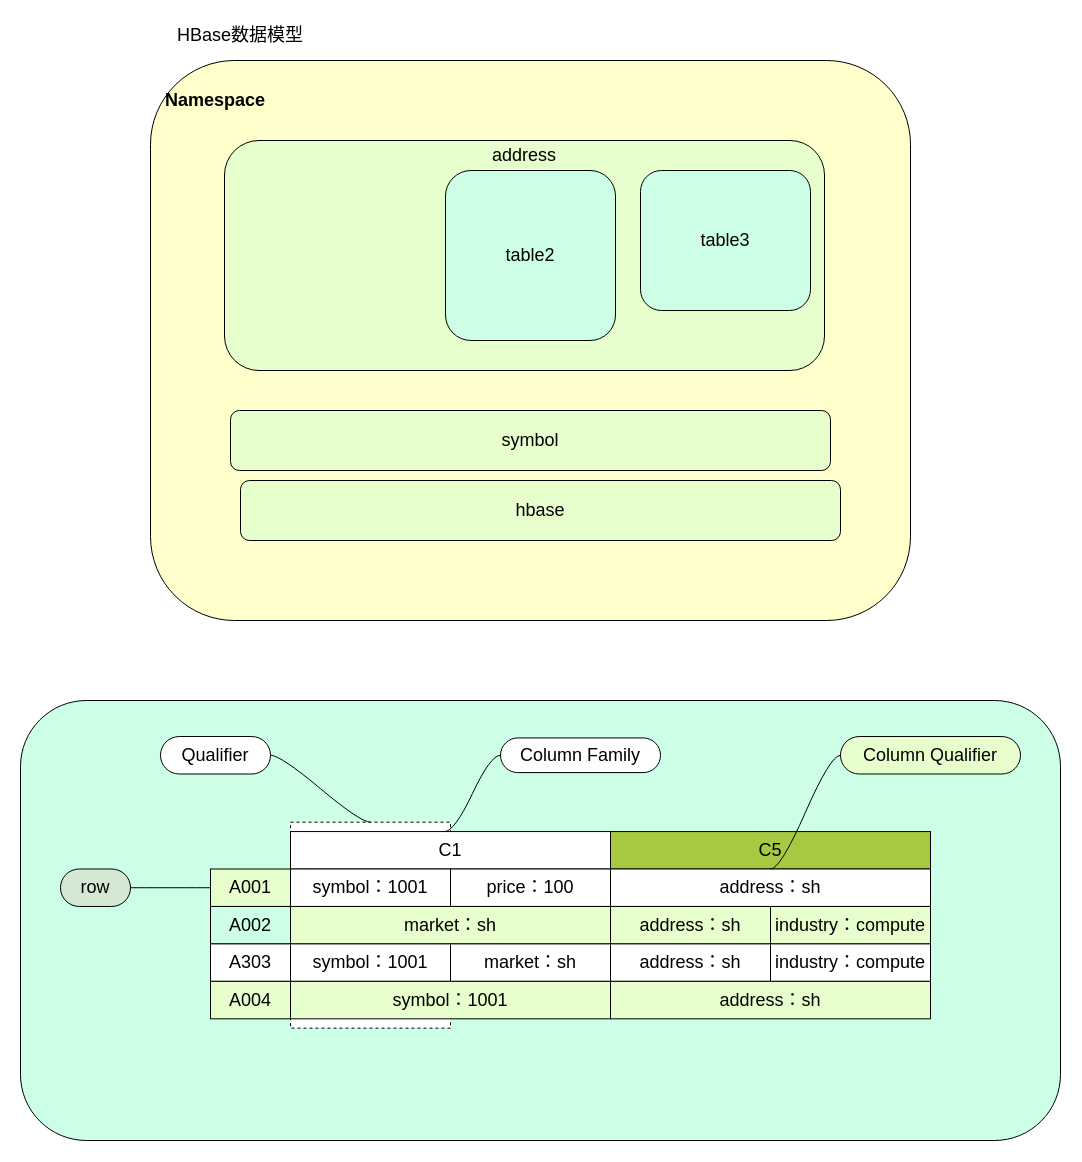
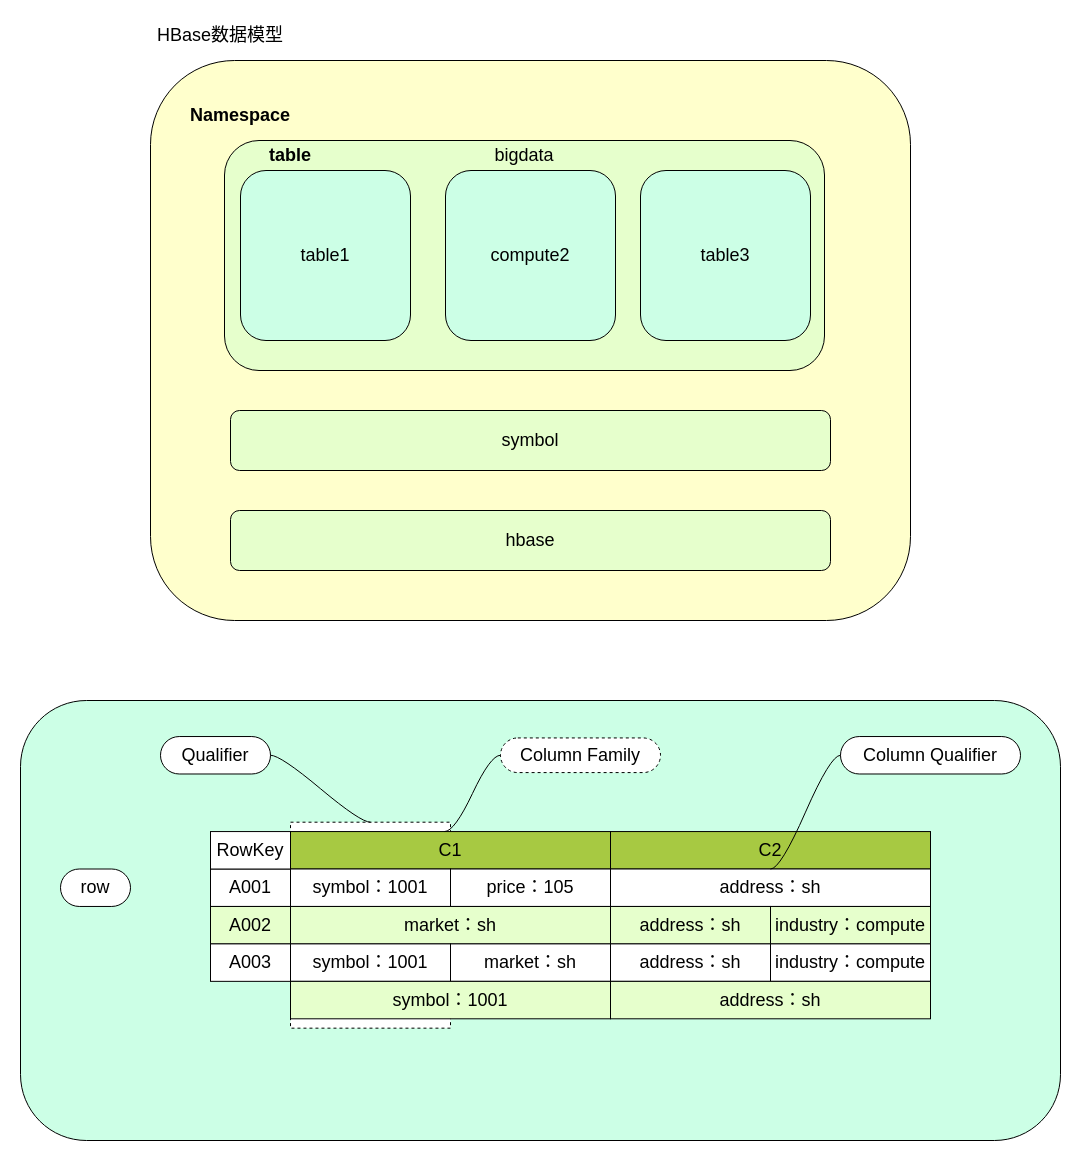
node "HBase数据模型": moved (241, 36) -> (221, 36)
node "Namespace": moved (216, 101) -> (241, 116)
node "table": added
node "address": label "address" -> "bigdata"
node "table3": size 170x140 -> 170x170
node "table1": added
node "table2": label "table2" -> "compute2"
node "hbase": moved (541, 511) -> (531, 541)
node "Column Family": style solid -> dashed
node "Column Qualifier": fillcolor #e6ffcc -> #ffffff
node "RowKey": added
node "C1": fillcolor #ffffff -> #a7c942
node "C5": label "C5" -> "C2"
node "row": fillcolor #d5e8d4 -> #ffffff
edge "row" -- "A001": removed
node "A001": fillcolor #e6ffcc -> #ffffff
node "price：100": label "price：100" -> "price：105"
node "A002": fillcolor #ccffe6 -> #e6ffcc
node "A303": label "A303" -> "A003"
node "A004": removed
